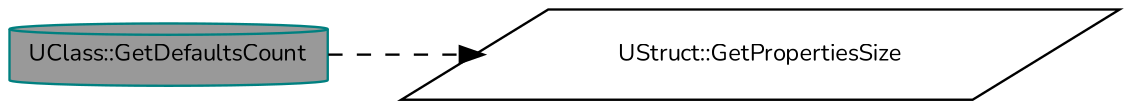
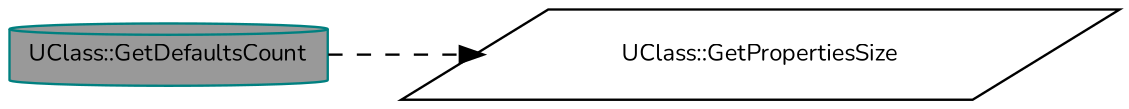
node "UStruct::GetPropertiesSize": label "UStruct::GetPropertiesSize" -> "UClass::GetPropertiesSize"
